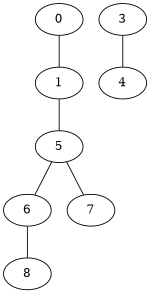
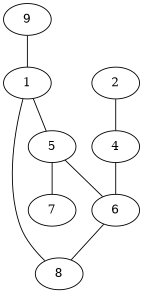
node "0": label "0" -> "9"
node "3": label "3" -> "2"
edge "4" -- "6": added
edge "1" -- "8": added
